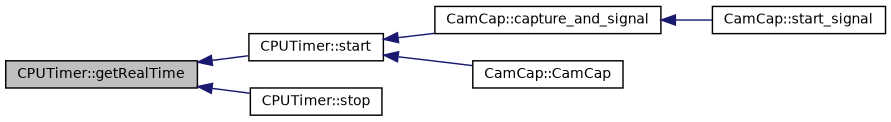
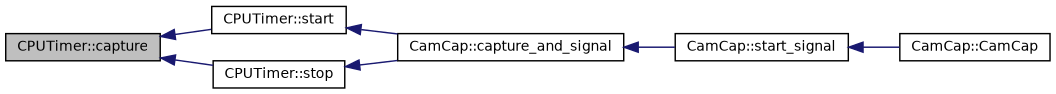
edge "CamCap::CamCap" -> "CPUTimer::start": now "CamCap::CamCap" -> "CamCap::start_signal"
edge "CamCap::capture_and_signal" -> "CPUTimer::stop": added
node "CPUTimer::getRealTime": label "CPUTimer::getRealTime" -> "CPUTimer::capture"
